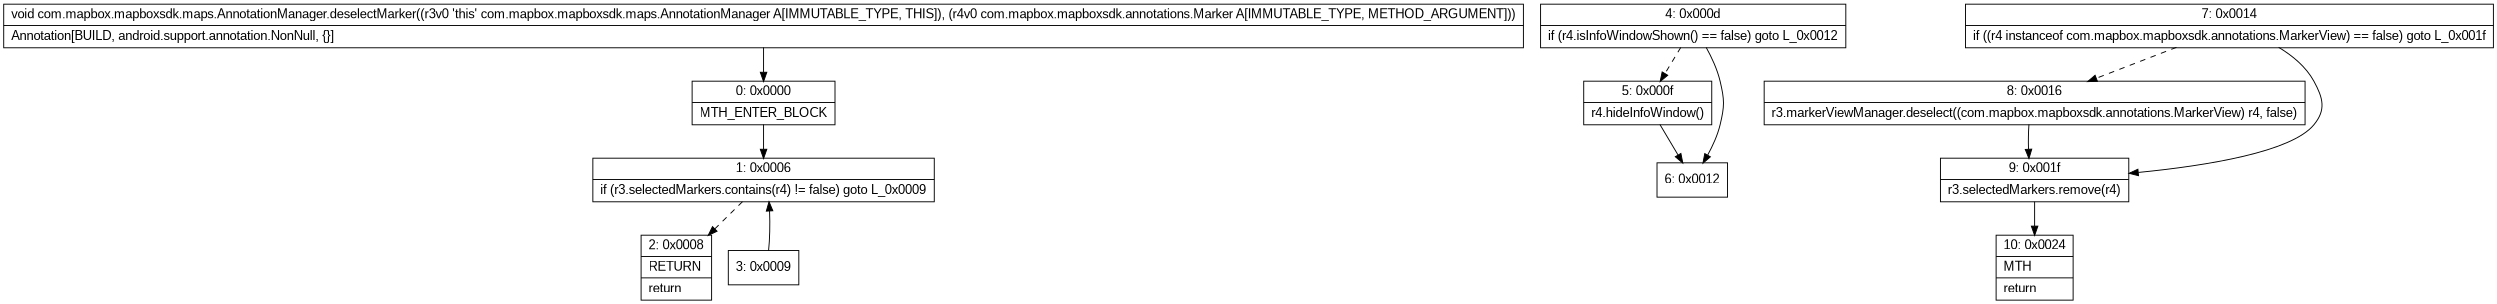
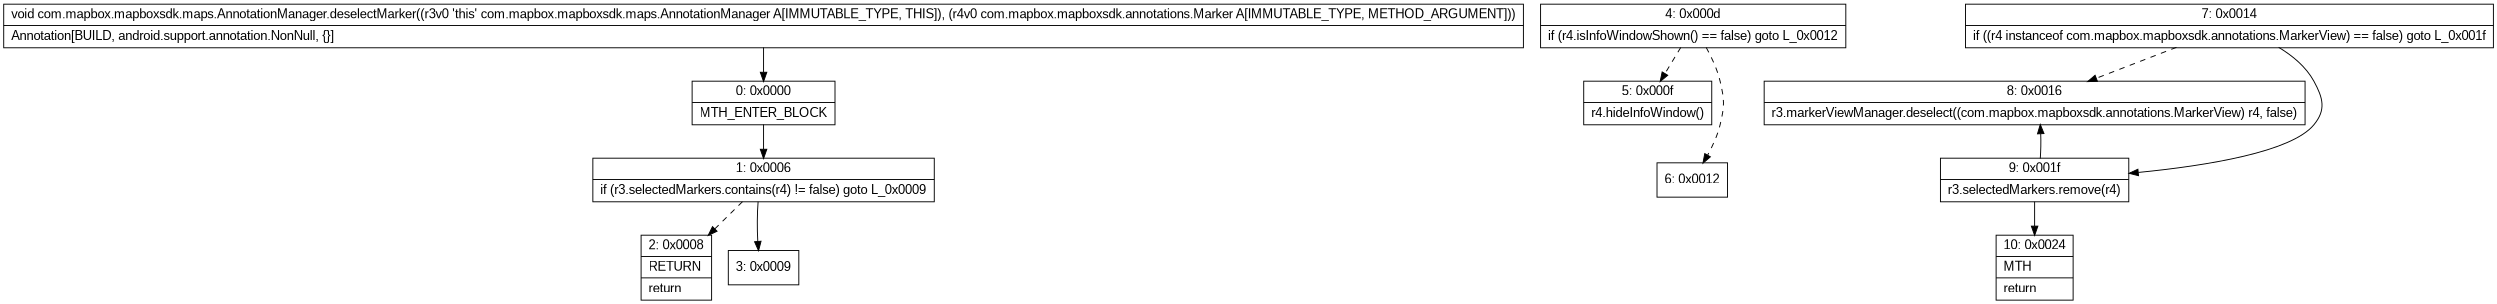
edge "4: 0x000d" -> "6: 0x0012": style solid -> dashed
edge "8: 0x0016" -> "9: 0x001f": reversed
edge "5: 0x000f" -> "6: 0x0012": removed
edge "3: 0x0009" -> "1: 0x0006": reversed
